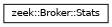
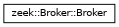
node "zeek::Broker::Stats": label "zeek::Broker::Stats" -> "zeek::Broker::Broker"
